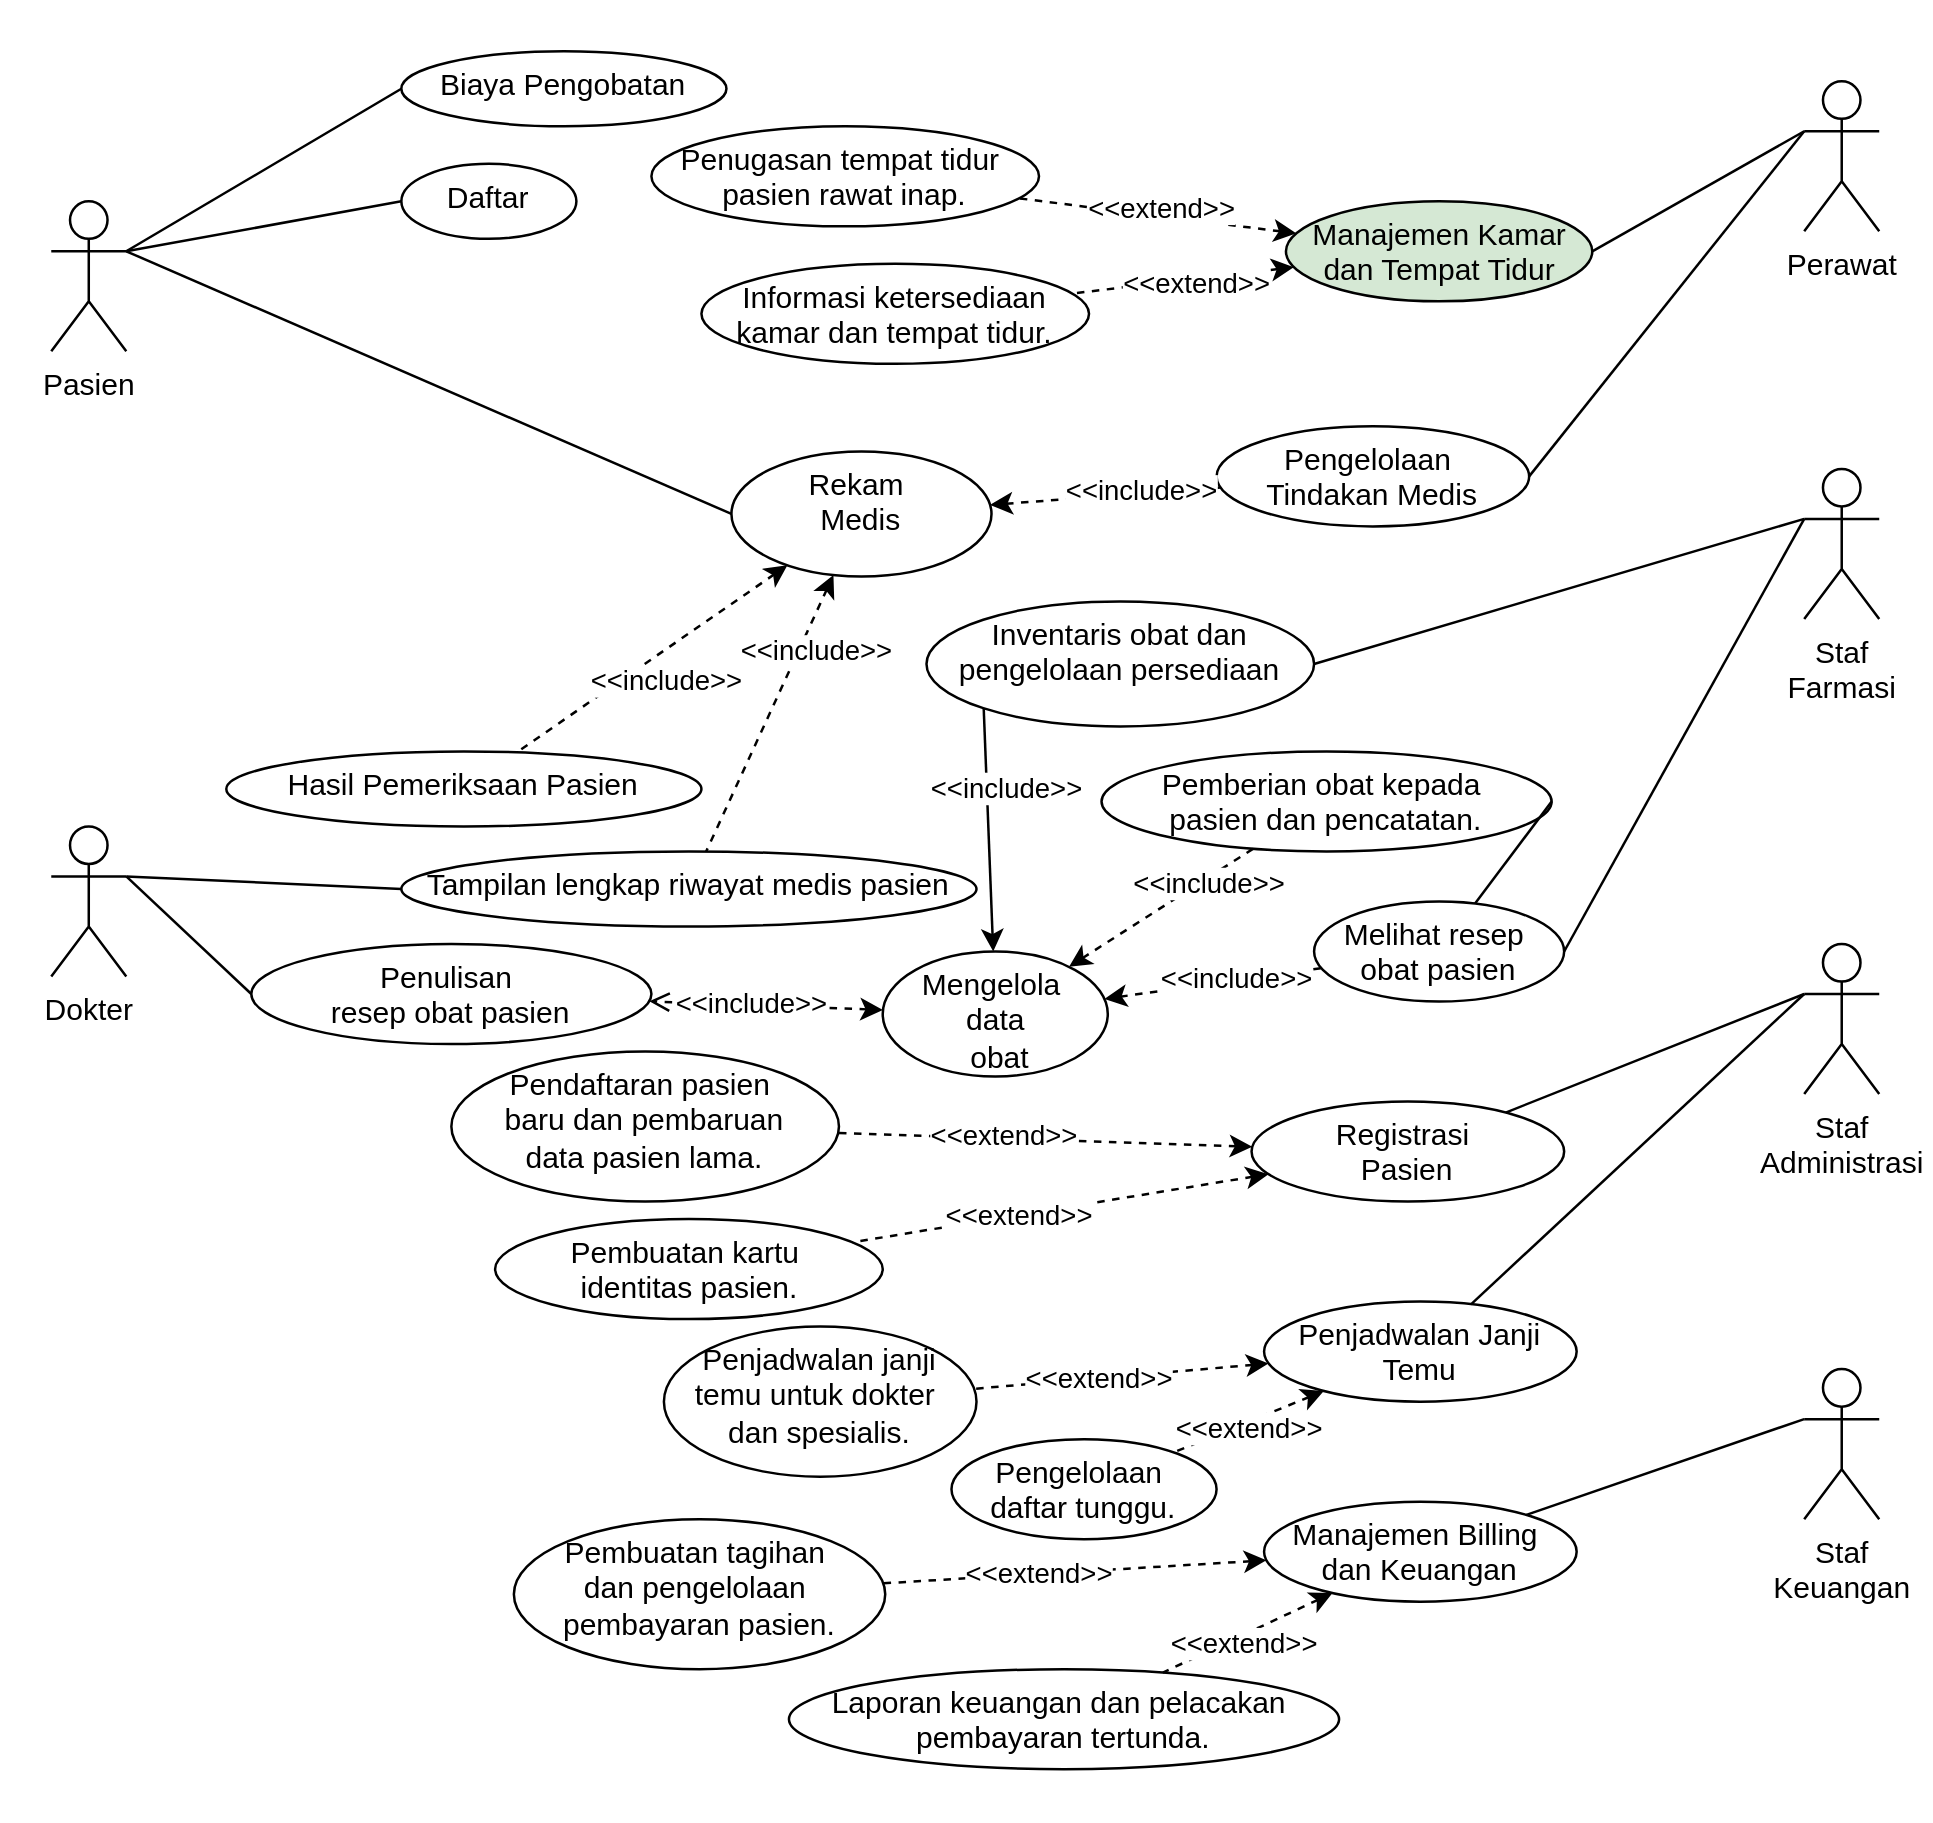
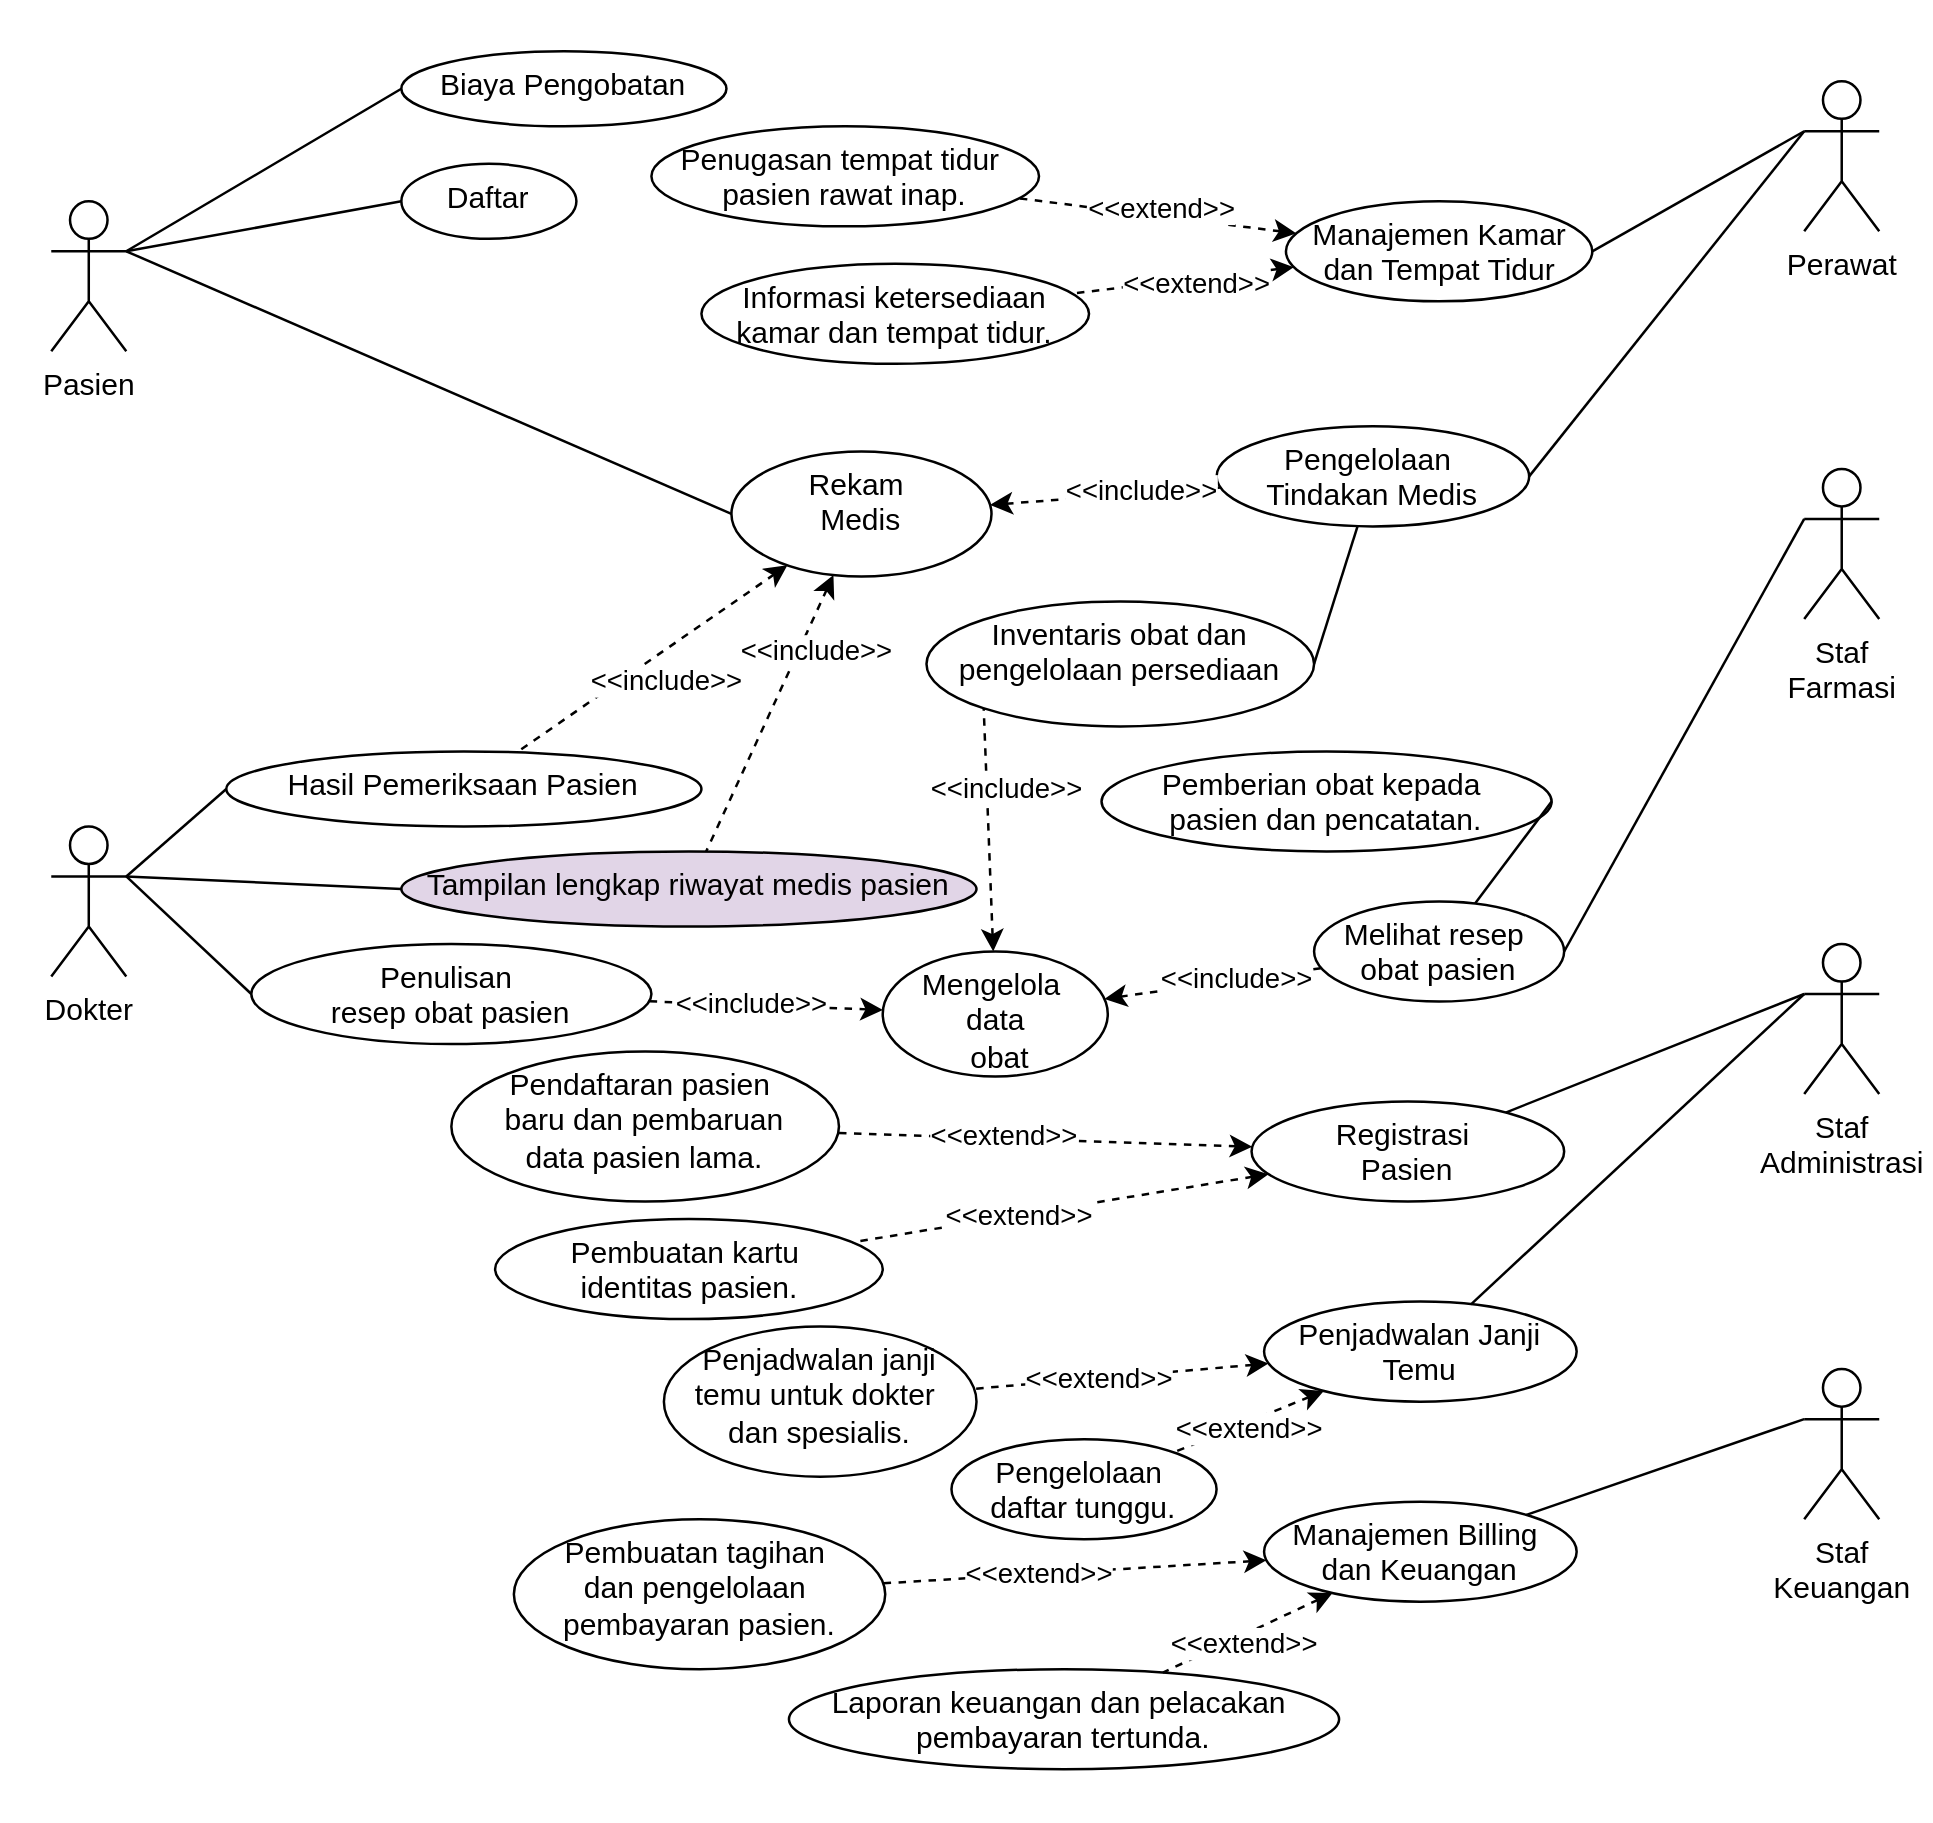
node "Manajemen Kamar dan Tempat Tidur": fillcolor #d5e8d4 -> #ffffff
edge "Staf Farmasi" -- "Inventaris obat dan pengelolaan persediaan": now "Pengelolaan Tindakan Medis" -- "Inventaris obat dan pengelolaan persediaan"
edge "Hasil Pemeriksaan Pasien" -- "Dokter": added
edge "Inventaris obat dan pengelolaan persediaan" -> "Mengelola data obat": style solid -> dashed
node "Tampilan lengkap riwayat medis pasien": fillcolor #ffffff -> #e1d5e7
edge "Pemberian obat kepada pasien dan pencatatan." -> "Mengelola data obat": removed, label "<<include>>"
edge "Penulisan resep obat pasien" -- "Mengelola data obat": arrowhead open -> none
